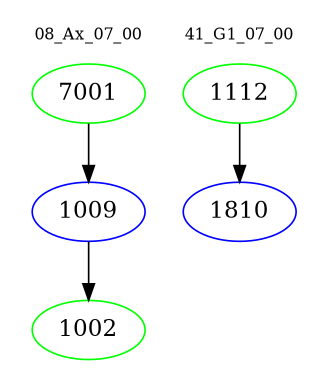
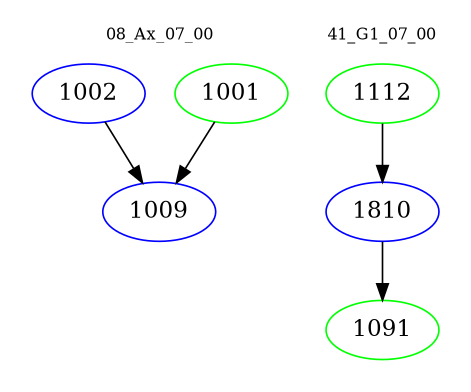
node "7001": label "7001" -> "1001"
edge "1009" -> "1002": reversed
node "1002": color green -> blue
node "1091": added
